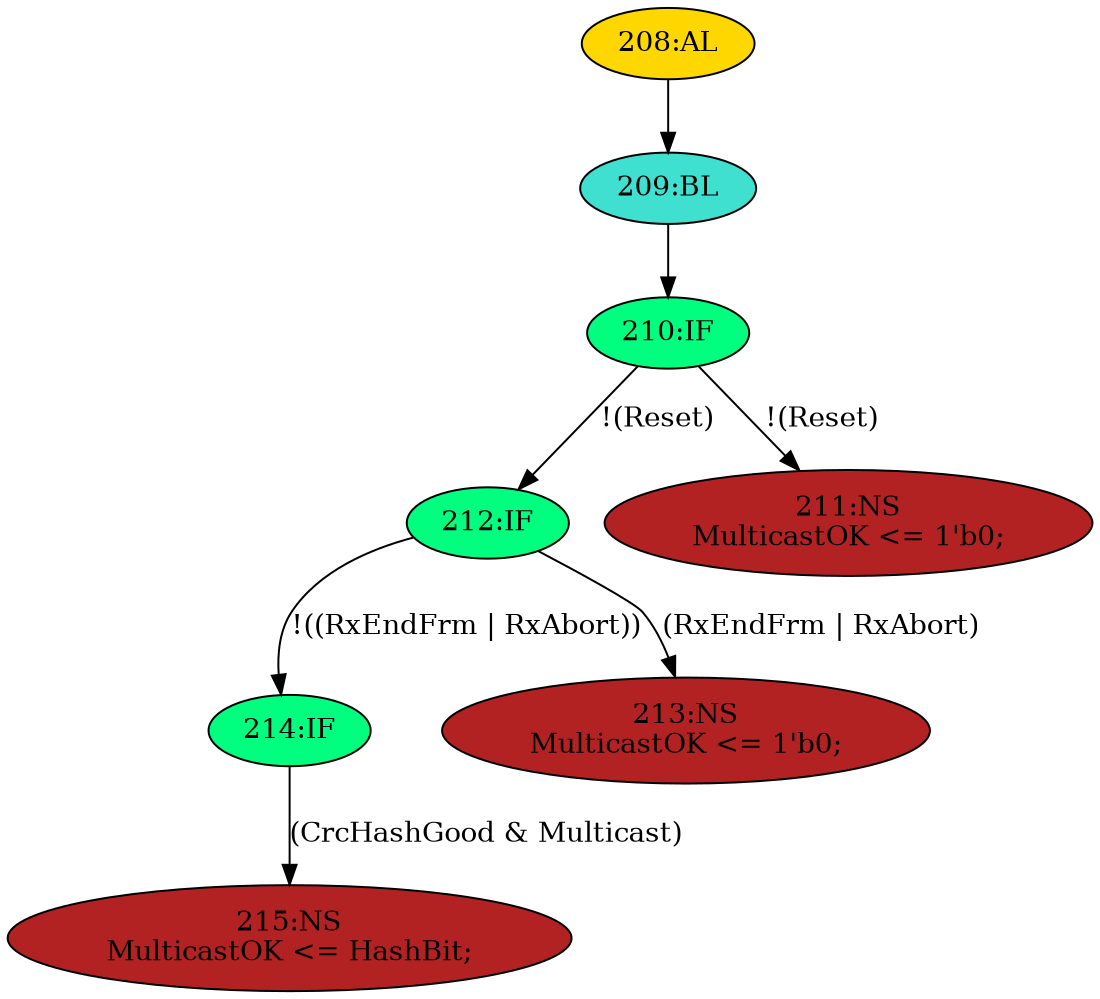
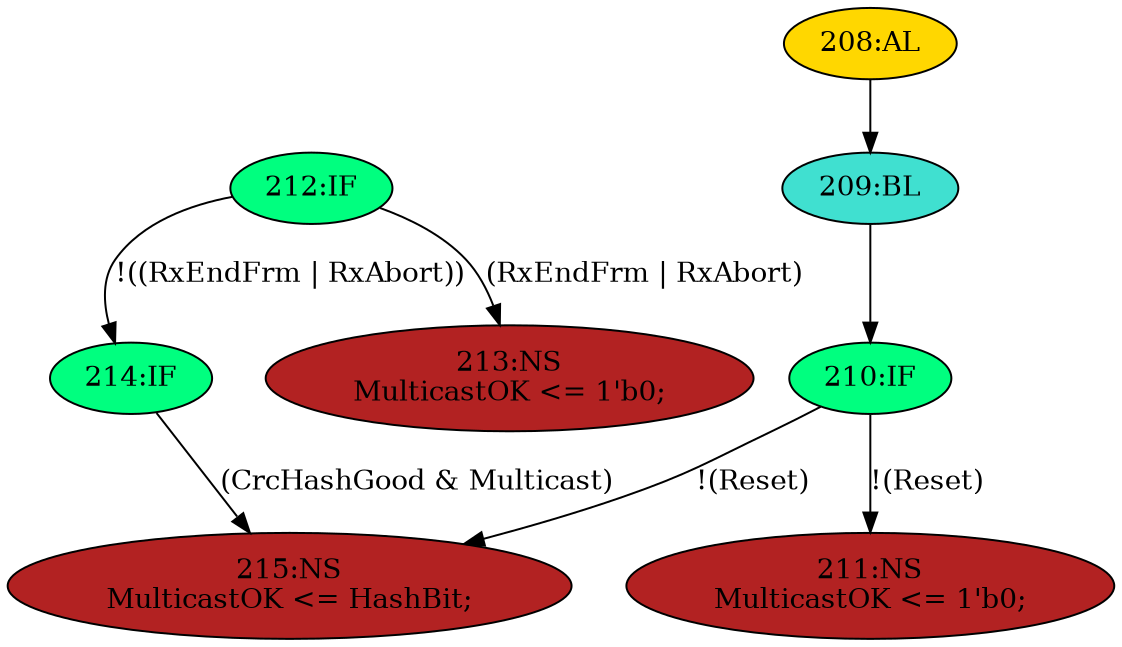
edge "210:IF" -> "212:IF": now "210:IF" -> "215:NS MulticastOK <= HashBit;"
